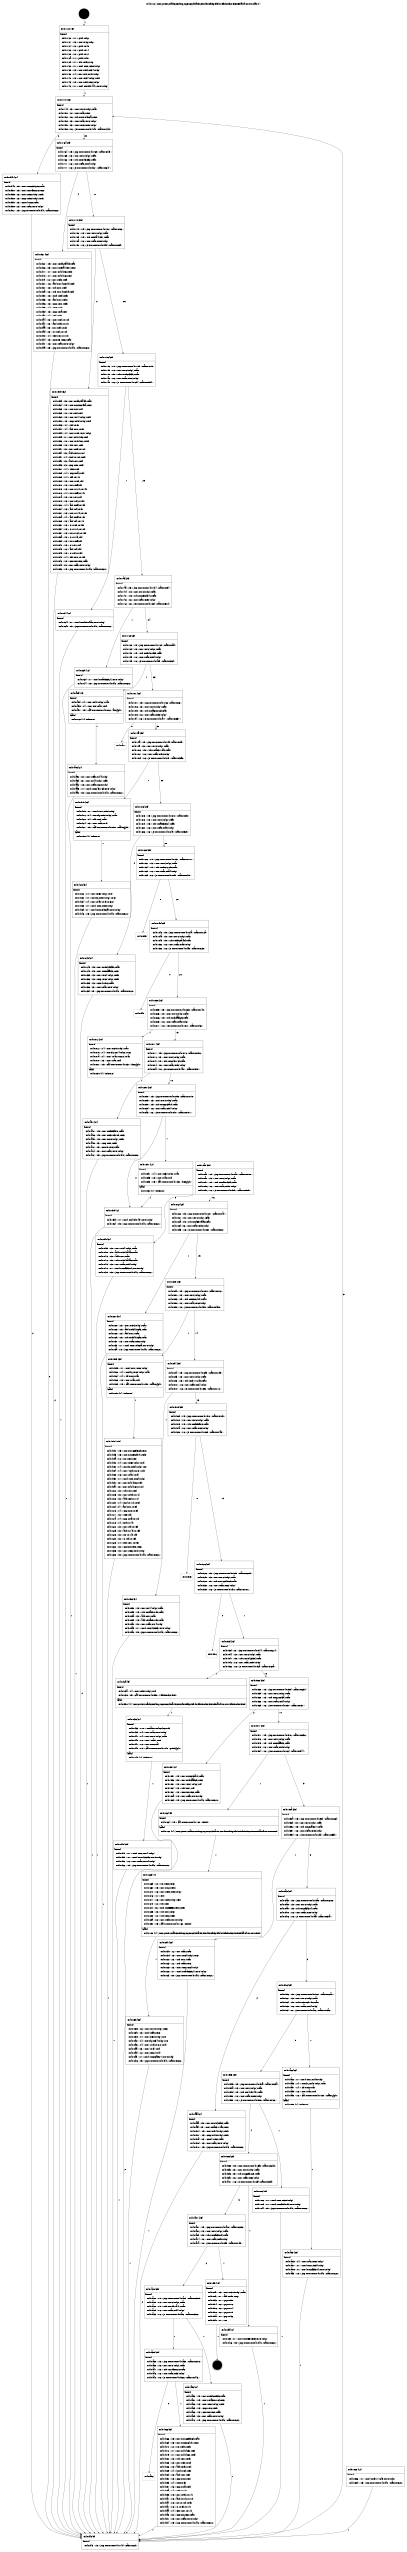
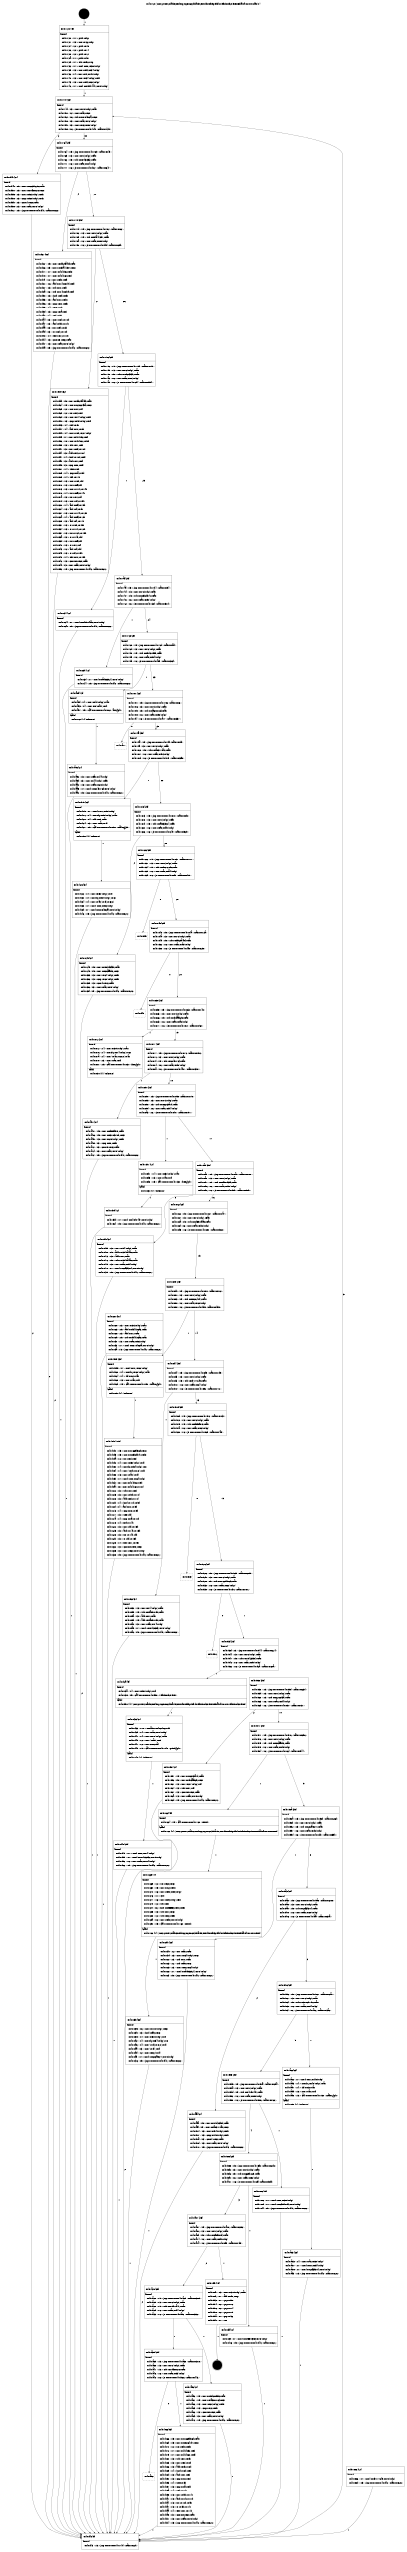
edge "0x401890 [25]" -> "0x401ebd [12]": now "0x401890 [25]" -> "0x4018a9 [25]"
edge "0x4018c2 [25]" -> "0x401ce0 [31]": removed, label "1"
edge "0x40193f [25]" -> "0x401958 [25]": removed, label "12"
